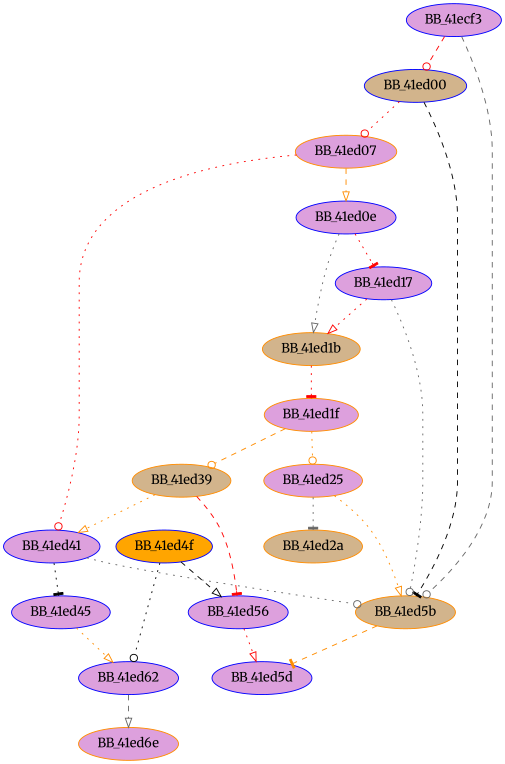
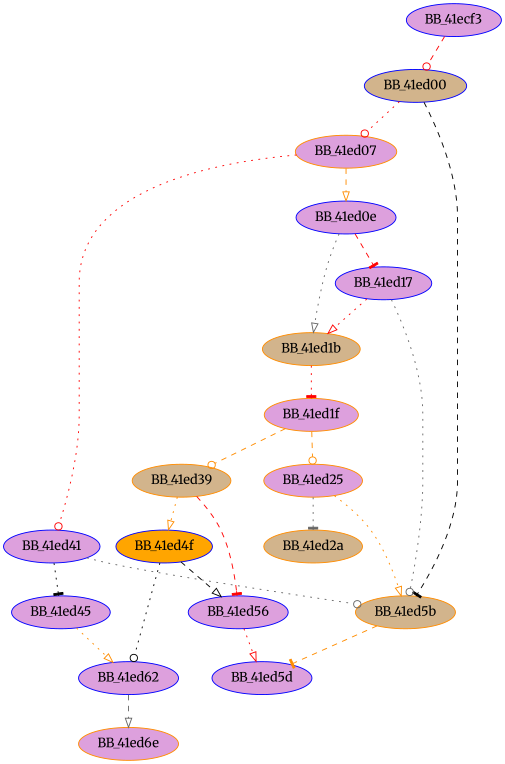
edge "BB_41ed0e" -> "BB_41ed17": style dotted -> dashed
edge "BB_41ecf3" -> "BB_41ed5b": removed
edge "BB_41ed1f" -> "BB_41ed25": style dotted -> dashed
edge "BB_41ed39" -> "BB_41ed41": now "BB_41ed39" -> "BB_41ed4f"
